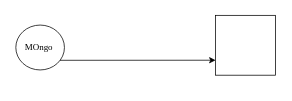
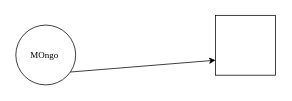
node "MOngo": size 49x45 -> 60x60
